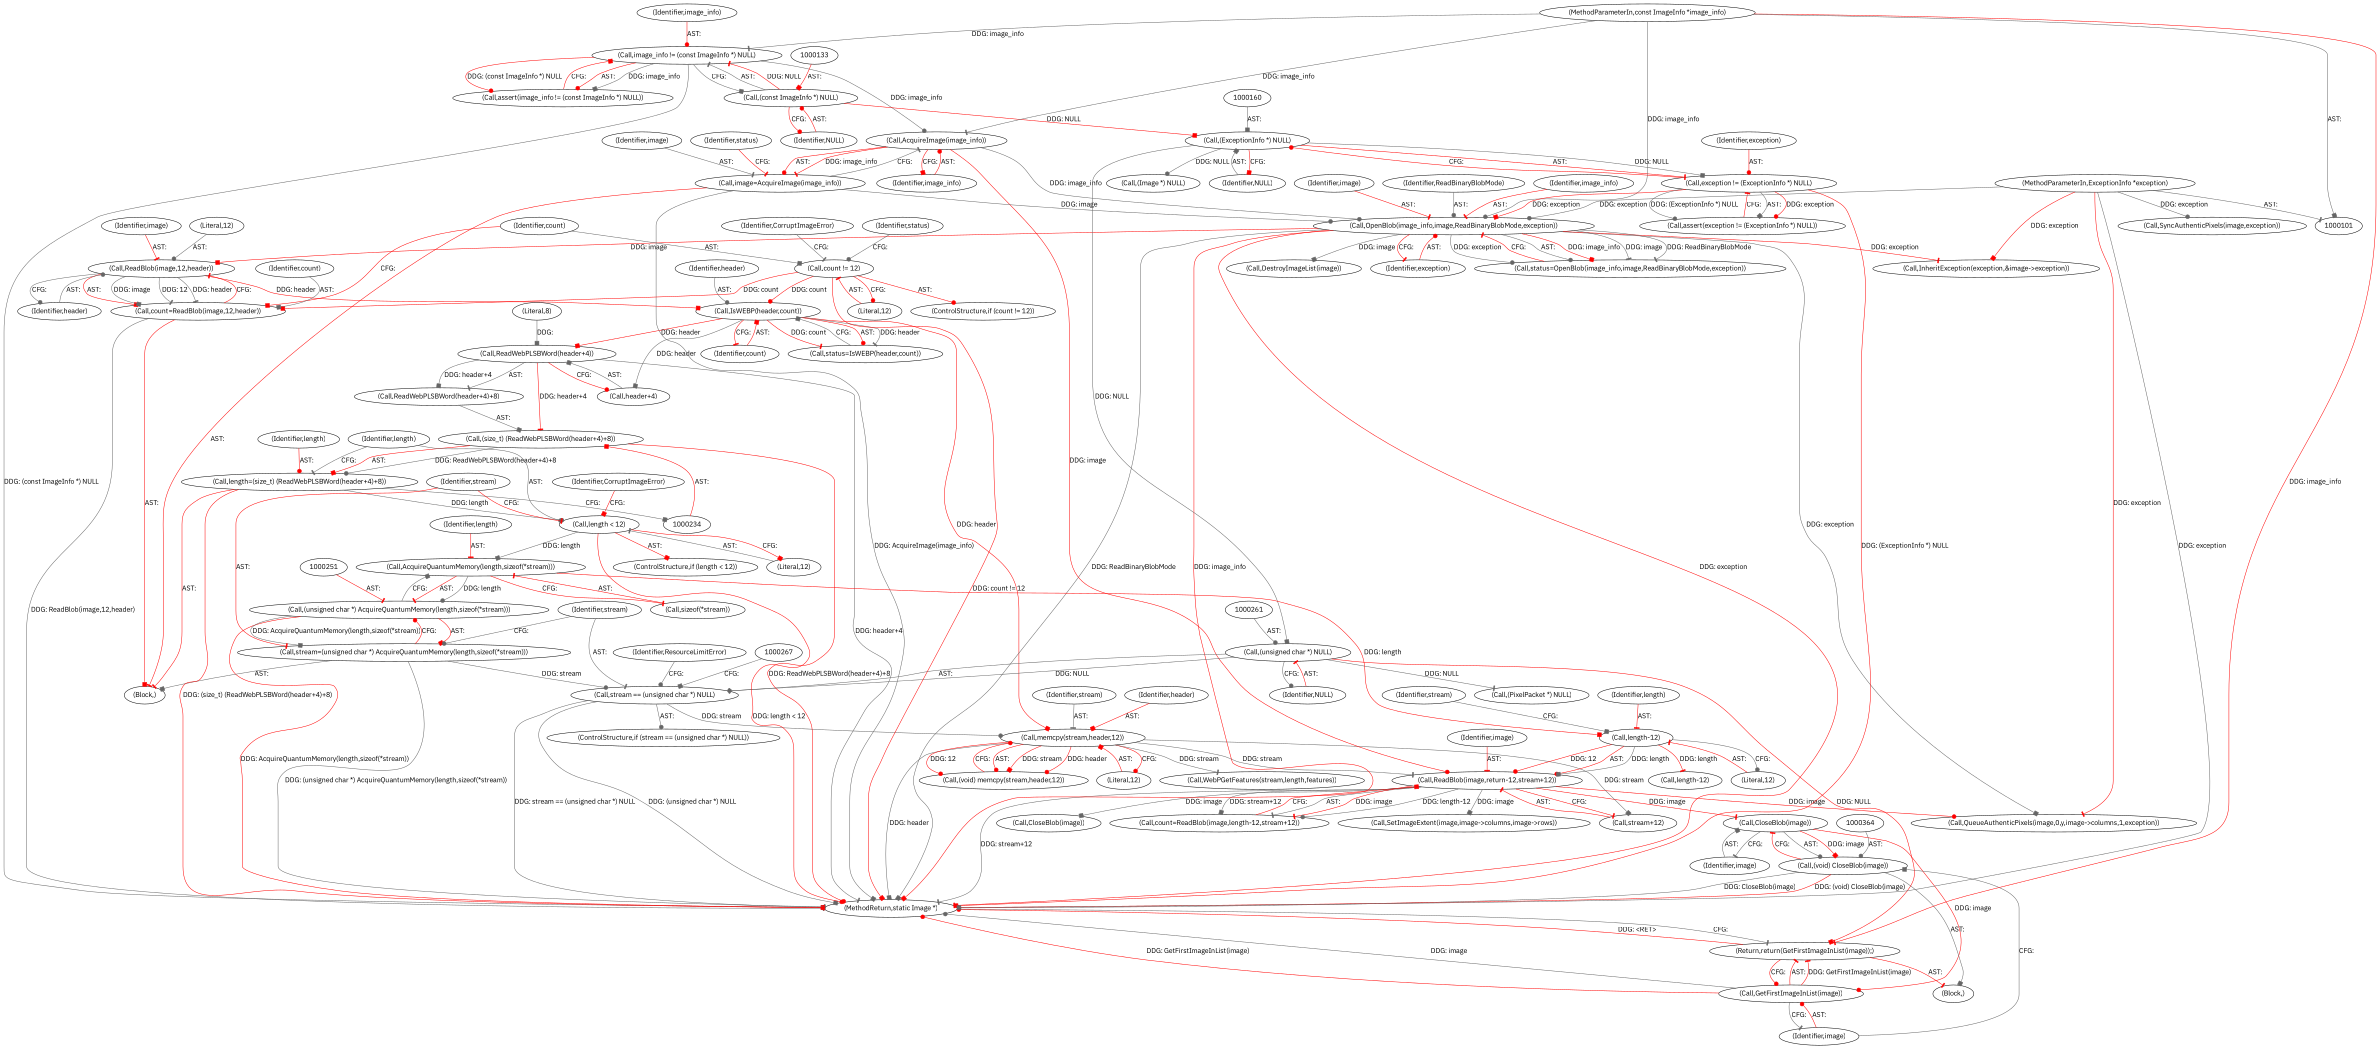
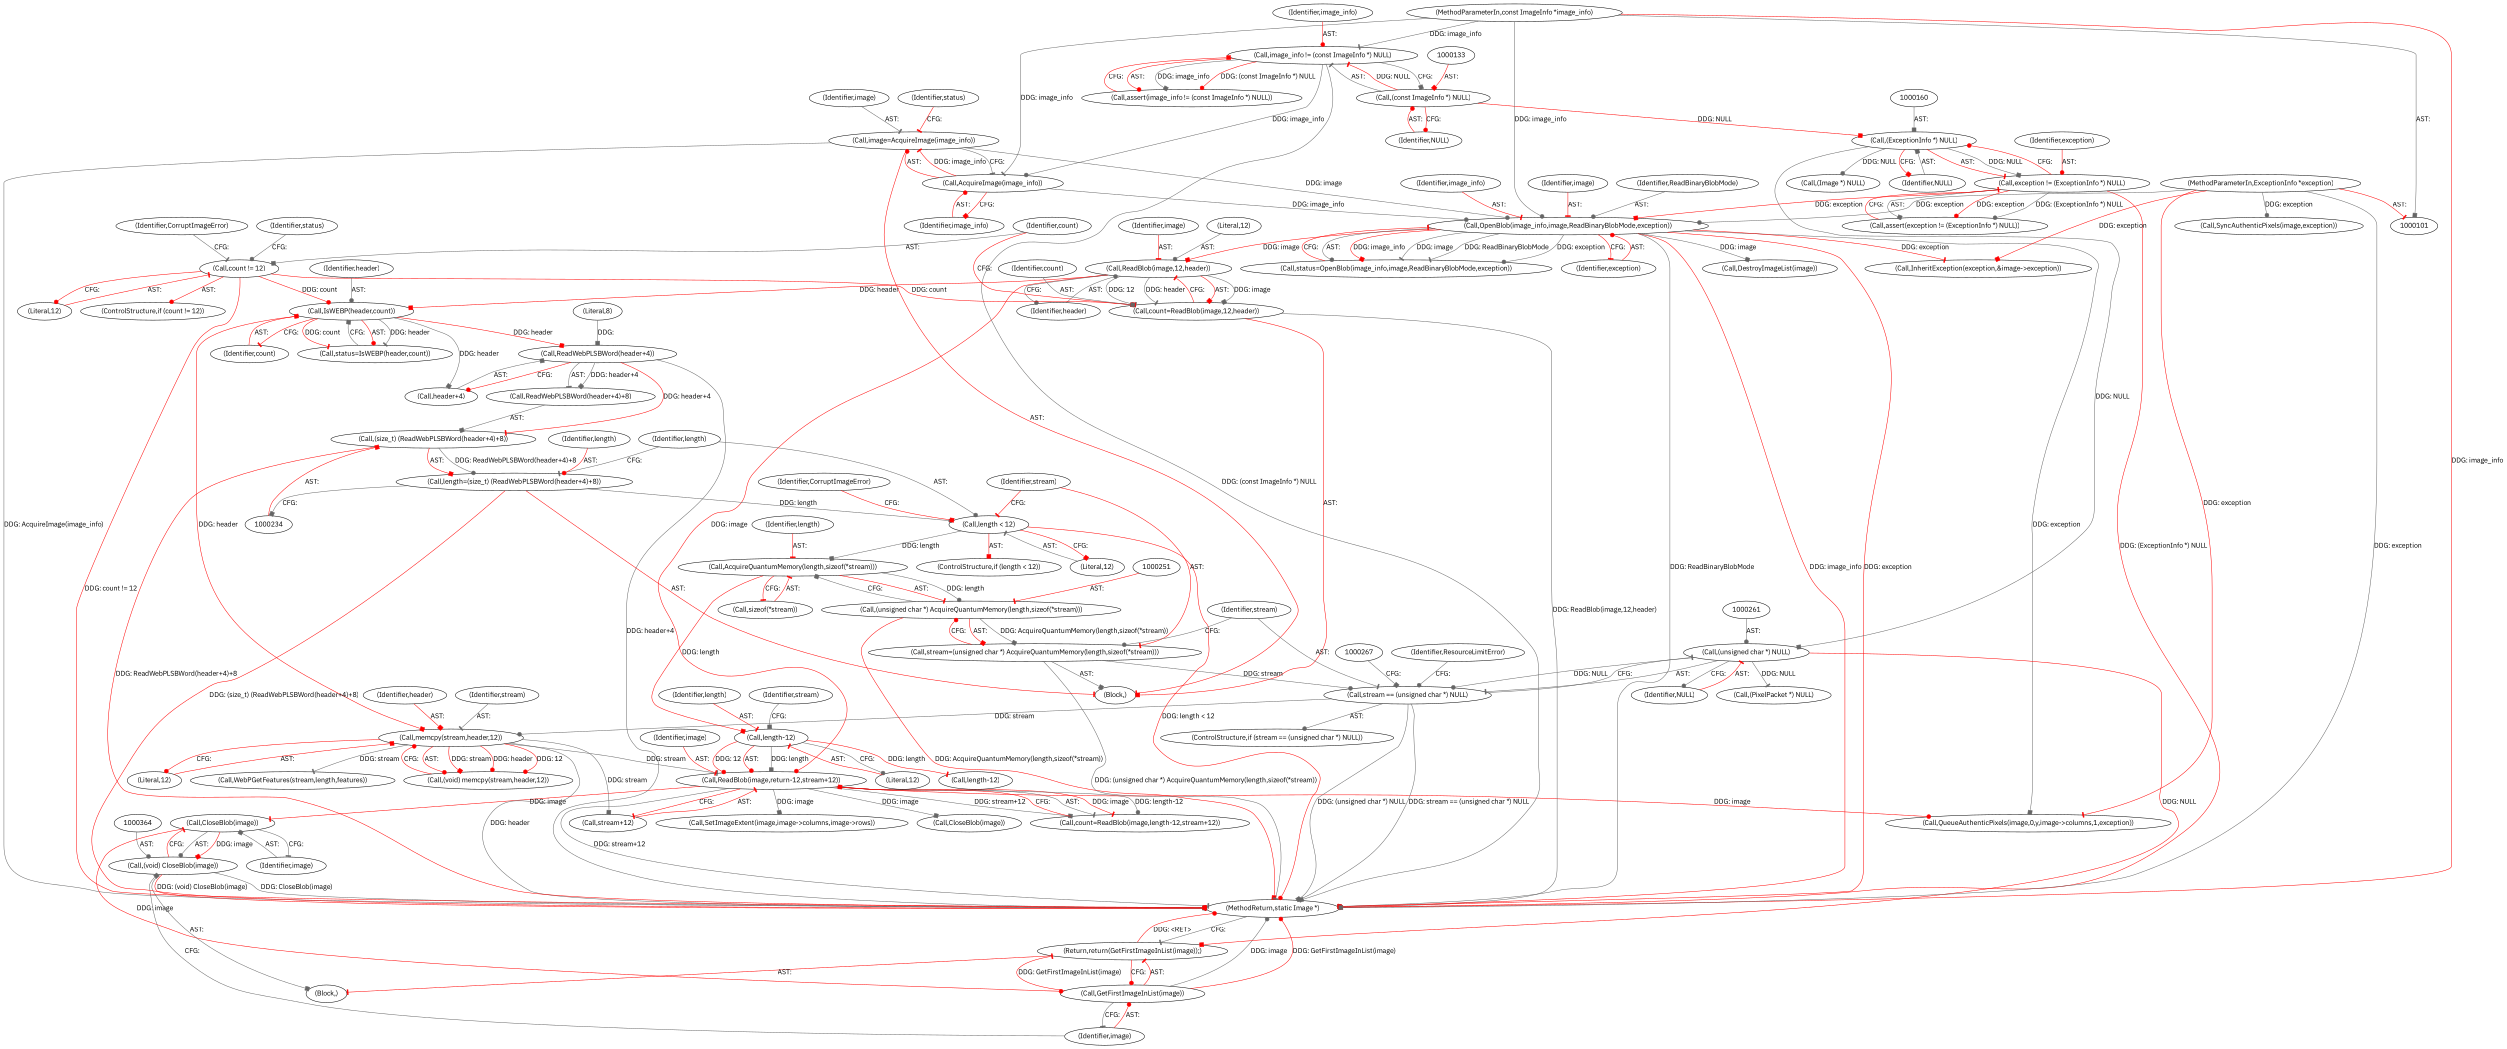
edge "(MethodParameterIn,ExceptionInfo *exception)" -> "1000101": color gray40 -> red
edge "(MethodParameterIn,const ImageInfo *image_info)" -> "(Return,return(GetFirstImageInList(image));)": now "(MethodParameterIn,const ImageInfo *image_info)" -> "(MethodReturn,static Image *)"
edge "(Call,AcquireImage(image_info))" -> "(Call,ReadBlob(image,return-12,stream+12))": now "(Call,ReadBlob(image,12,header))" -> "(Call,ReadBlob(image,return-12,stream+12))"
edge "(Call,stream == (unsigned char *) NULL)" -> "(Call,(unsigned char *) NULL)": added, label "CFG:"
